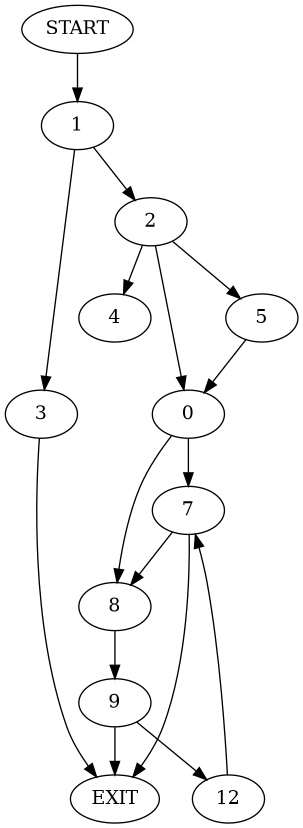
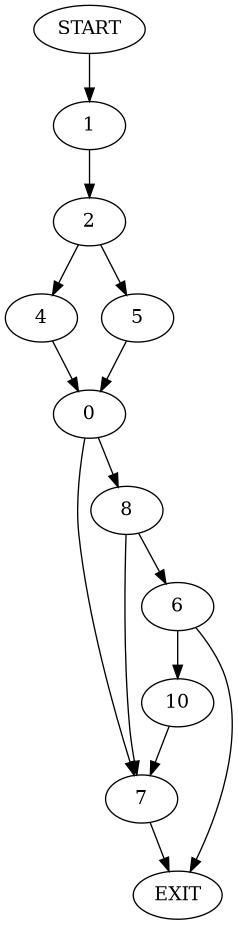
edge "2" -> "0": now "4" -> "0"
node "3": removed
edge "7" -> "8": reversed
node "9": label "9" -> "6"
node "12": label "12" -> "10"
